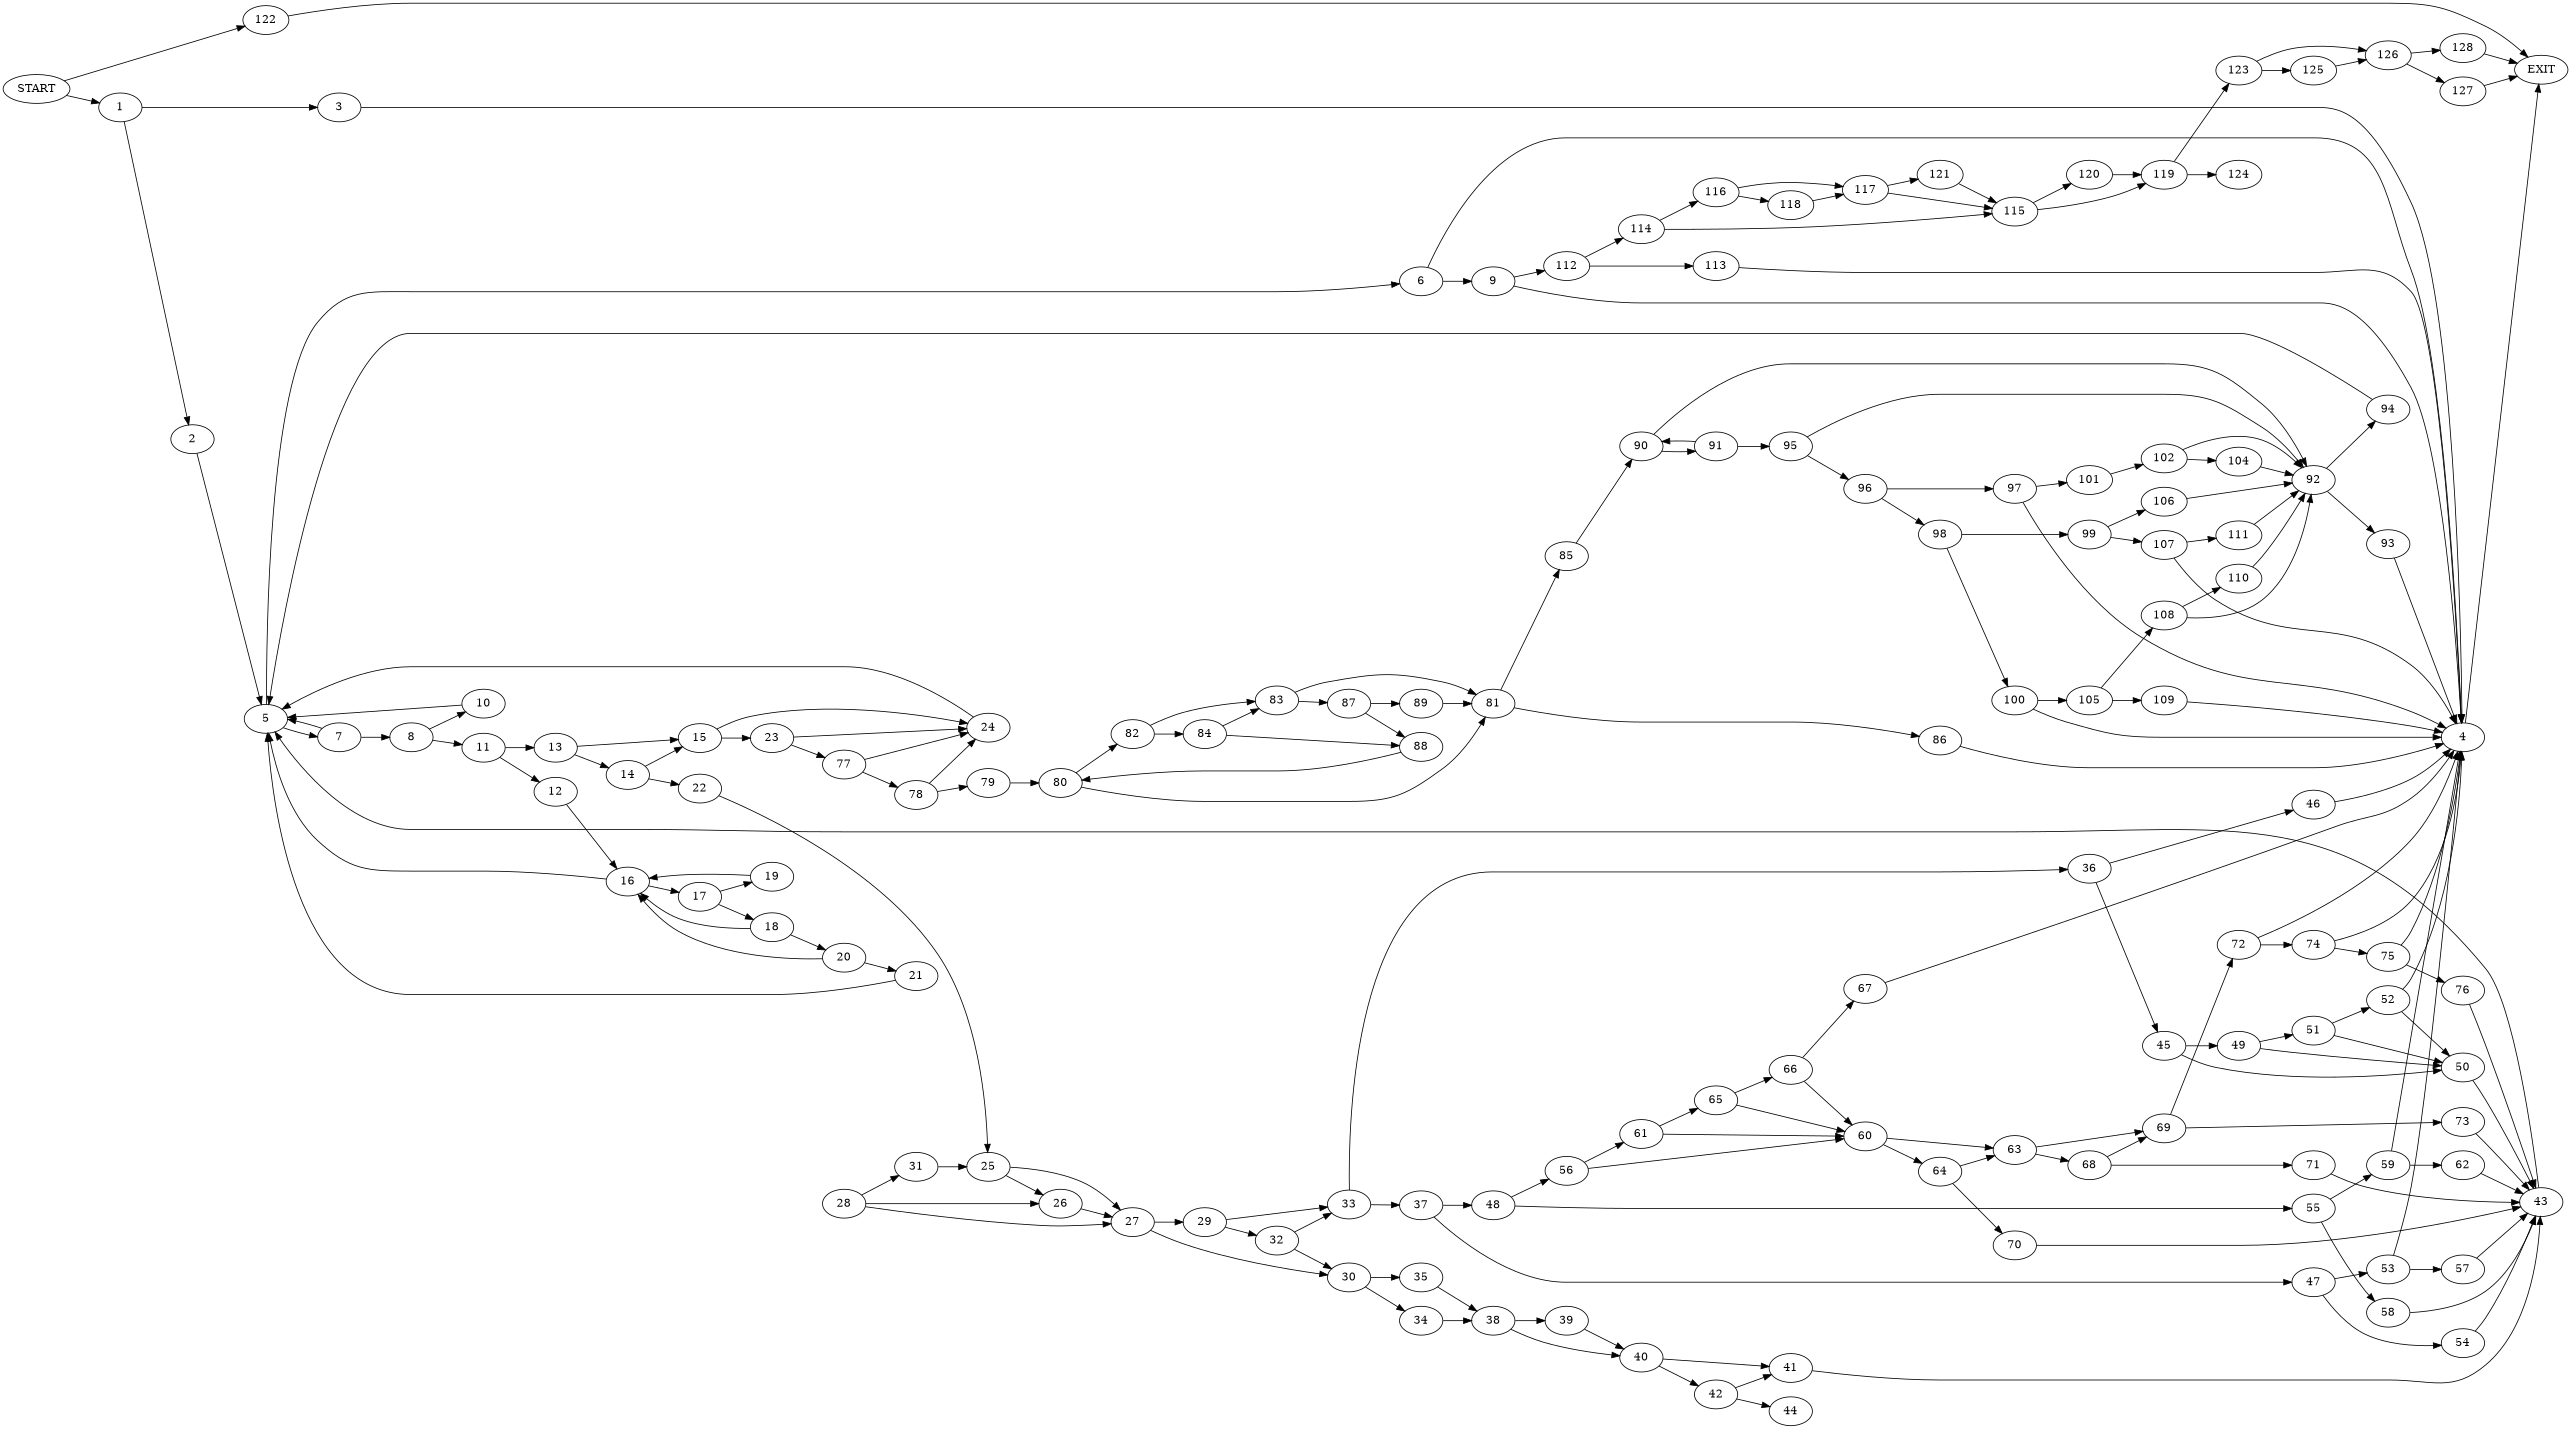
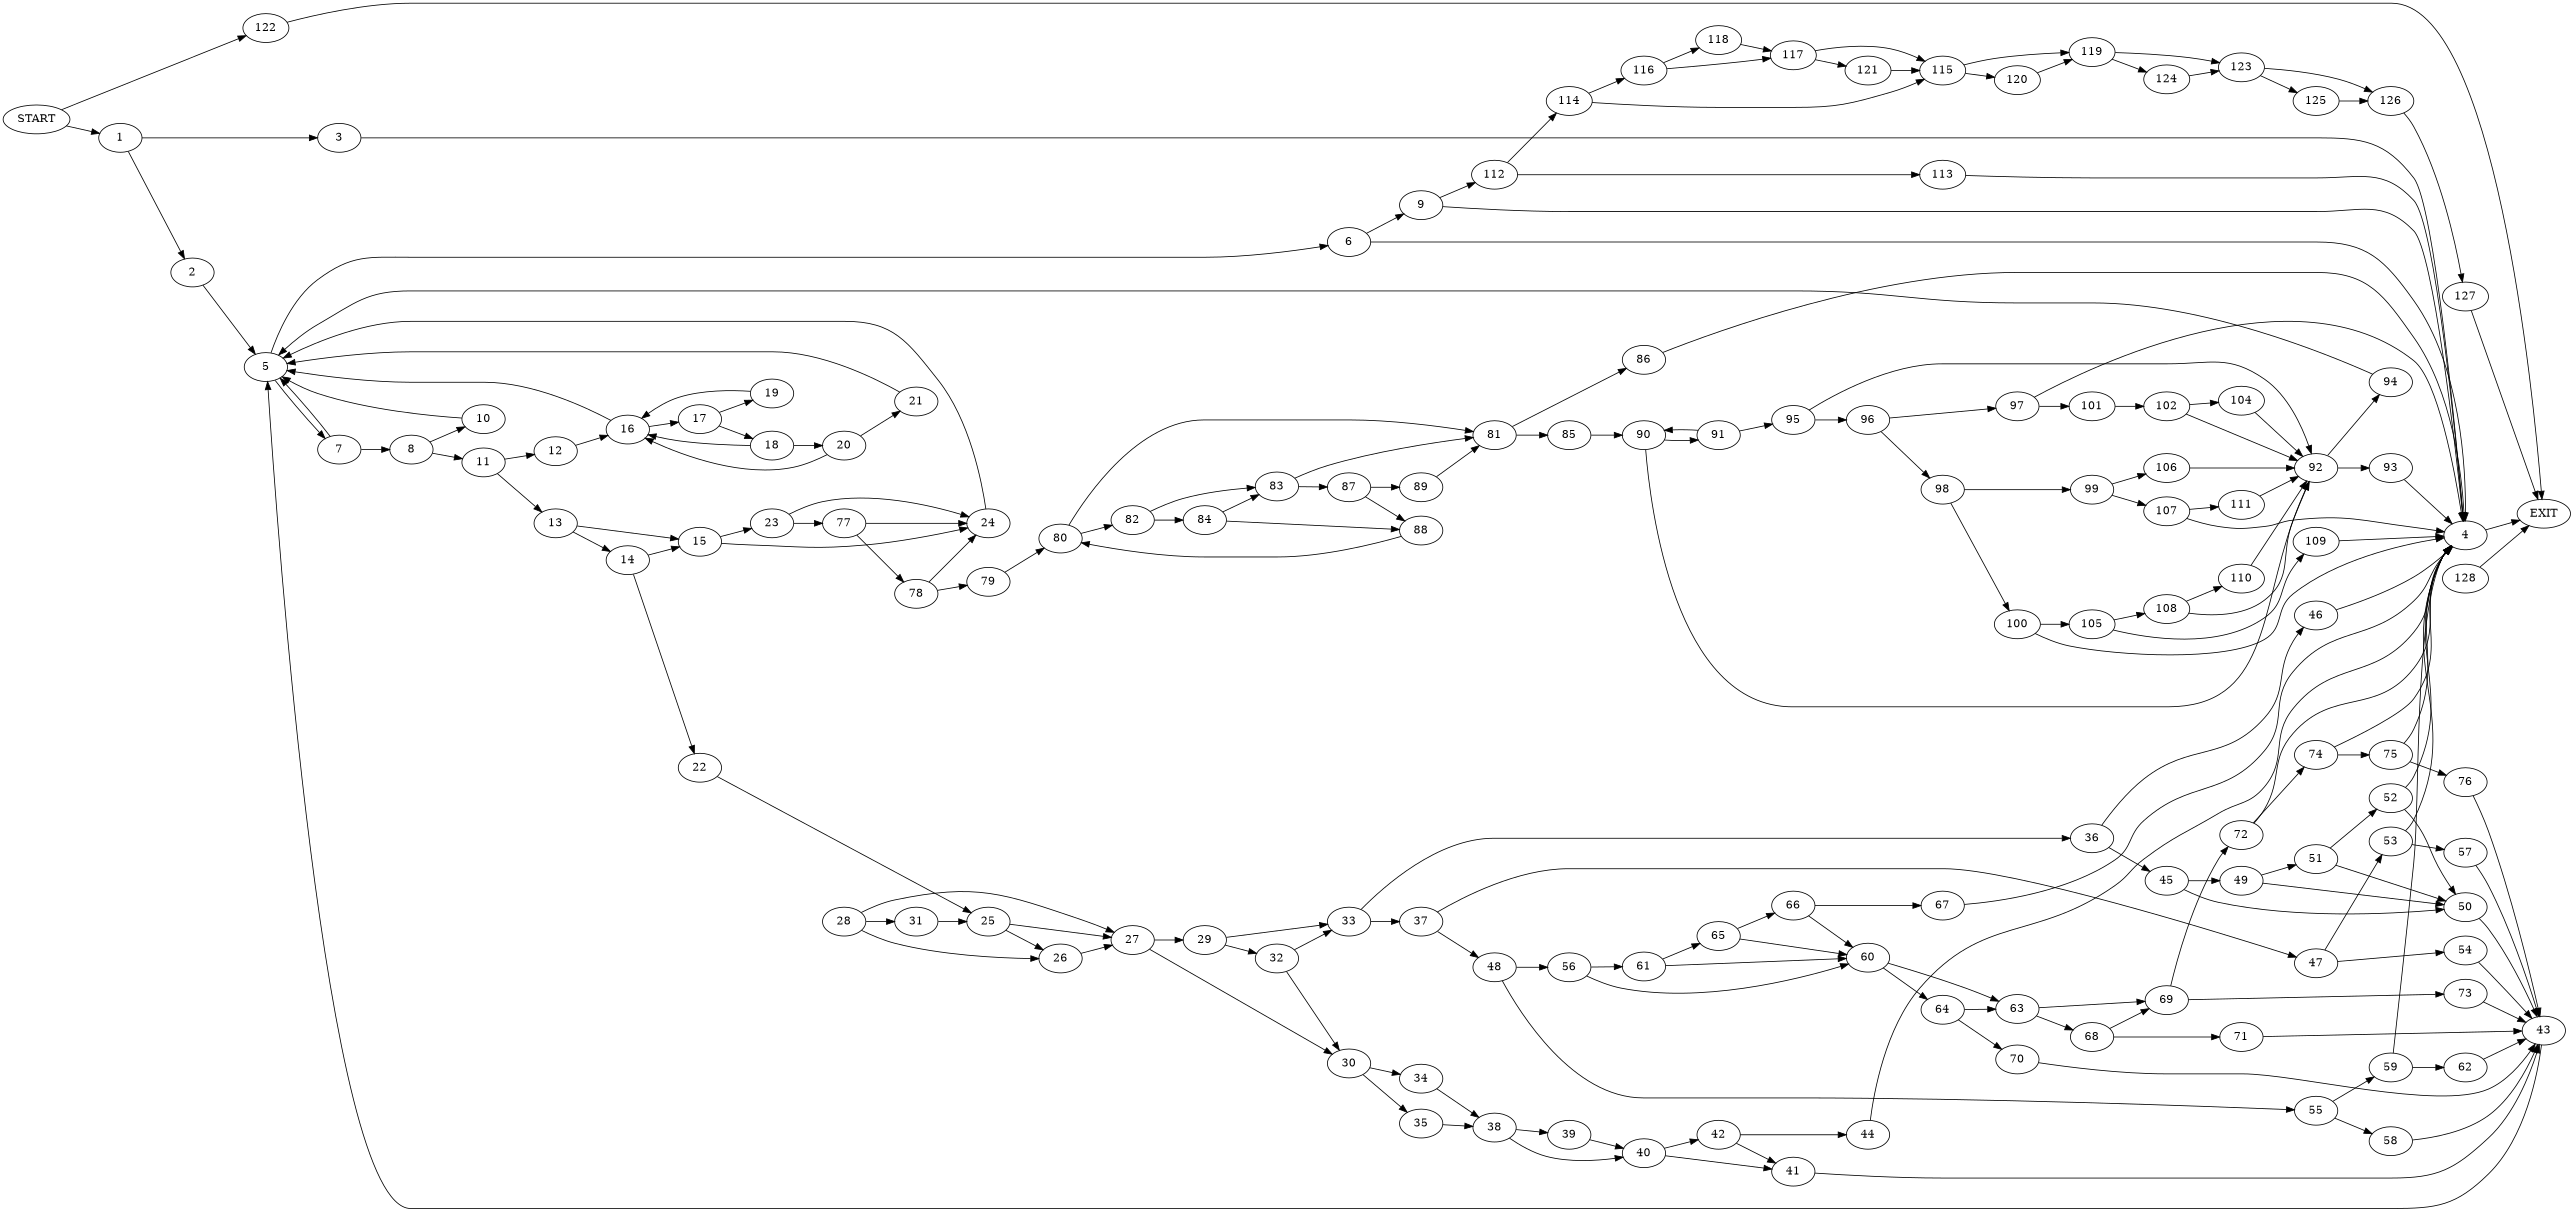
edge "126" -> "128": removed
edge "124" -> "123": added
edge "44" -> "4": added
